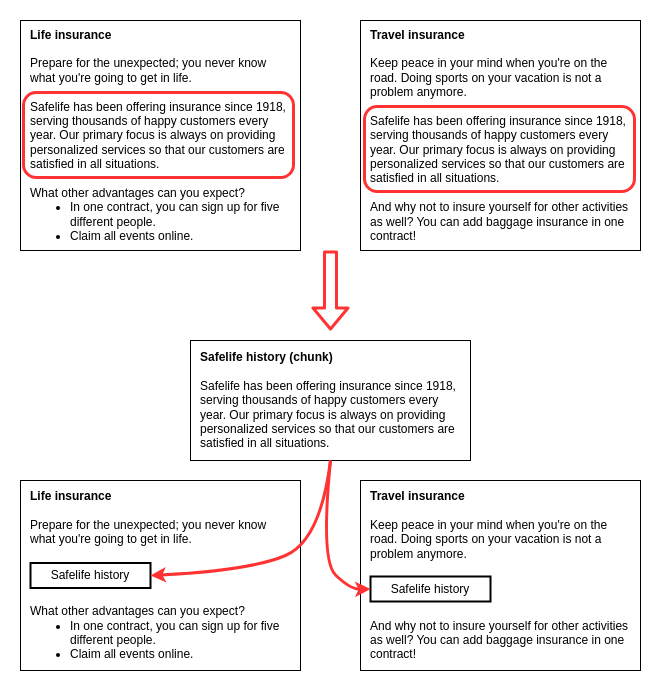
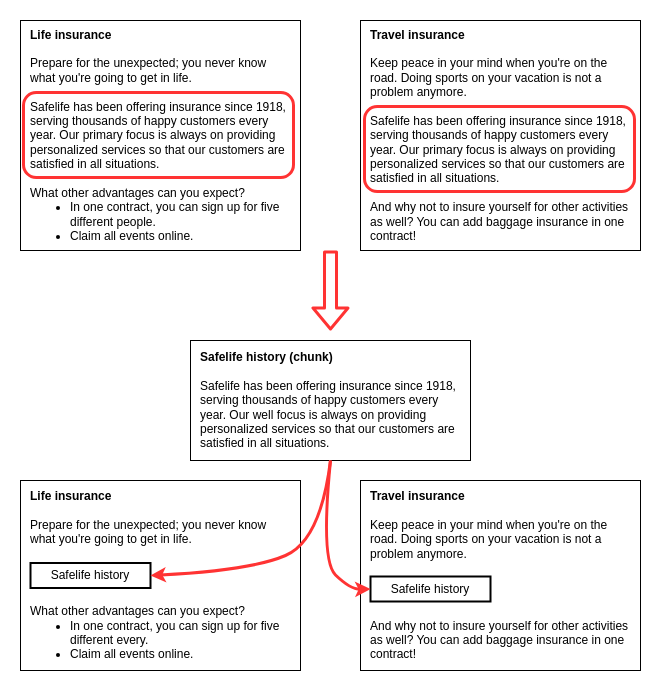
node "Safelife history (chunk) Safelife has been offering insurance since 1918, serving thousands of happy customers every year. Our primary focus is always on providing personalized services so that our customers are satisfied in all situations.": label "Safelife history (chunk) Safelife has been offering insurance since 1918, serving thousands of happy customers every year. Our primary focus is always on providing personalized services so that our customers are satisfied in all situations." -> "Safelife history (chunk) Safelife has been offering insurance since 1918, serving thousands of happy customers every year. Our well focus is always on providing personalized services so that our customers are satisfied in all situations."
node "Life insurance Prepare for the unexpected; you never know what you're going to get in life. What other advantages can you expect? In one contract, you can sign up for five different people. Claim all events online.": label "Life insurance Prepare for the unexpected; you never know what you're going to get in life. What other advantages can you expect? In one contract, you can sign up for five different people. Claim all events online." -> "Life insurance Prepare for the unexpected; you never know what you're going to get in life. What other advantages can you expect? In one contract, you can sign up for five different every. Claim all events online."
